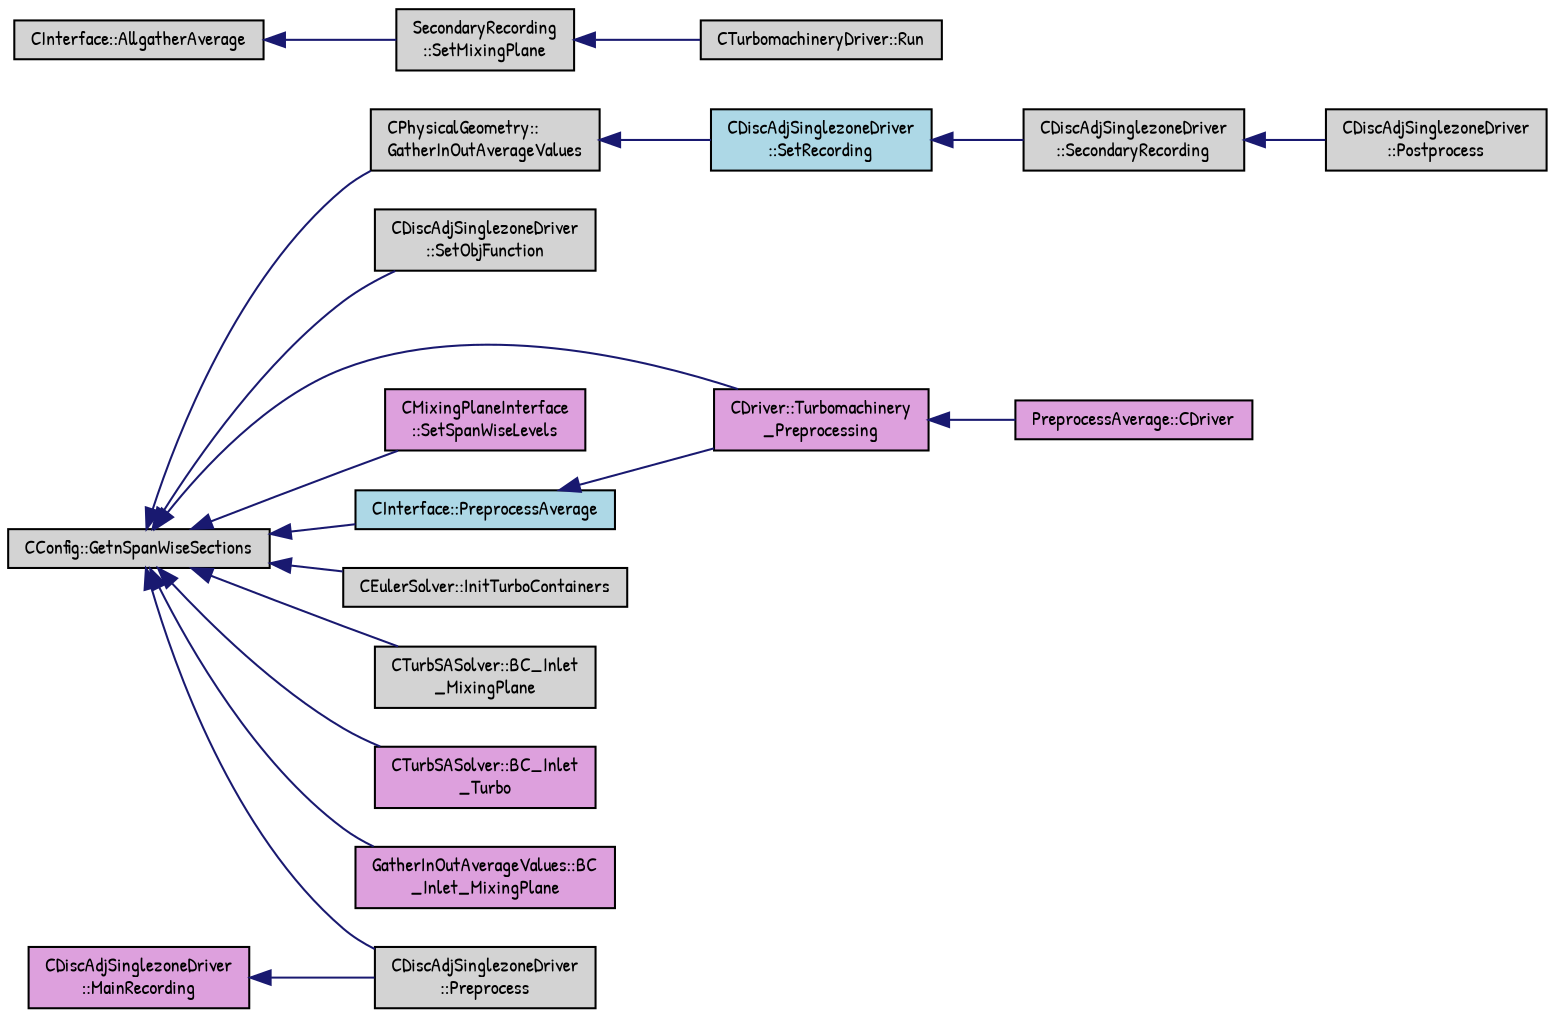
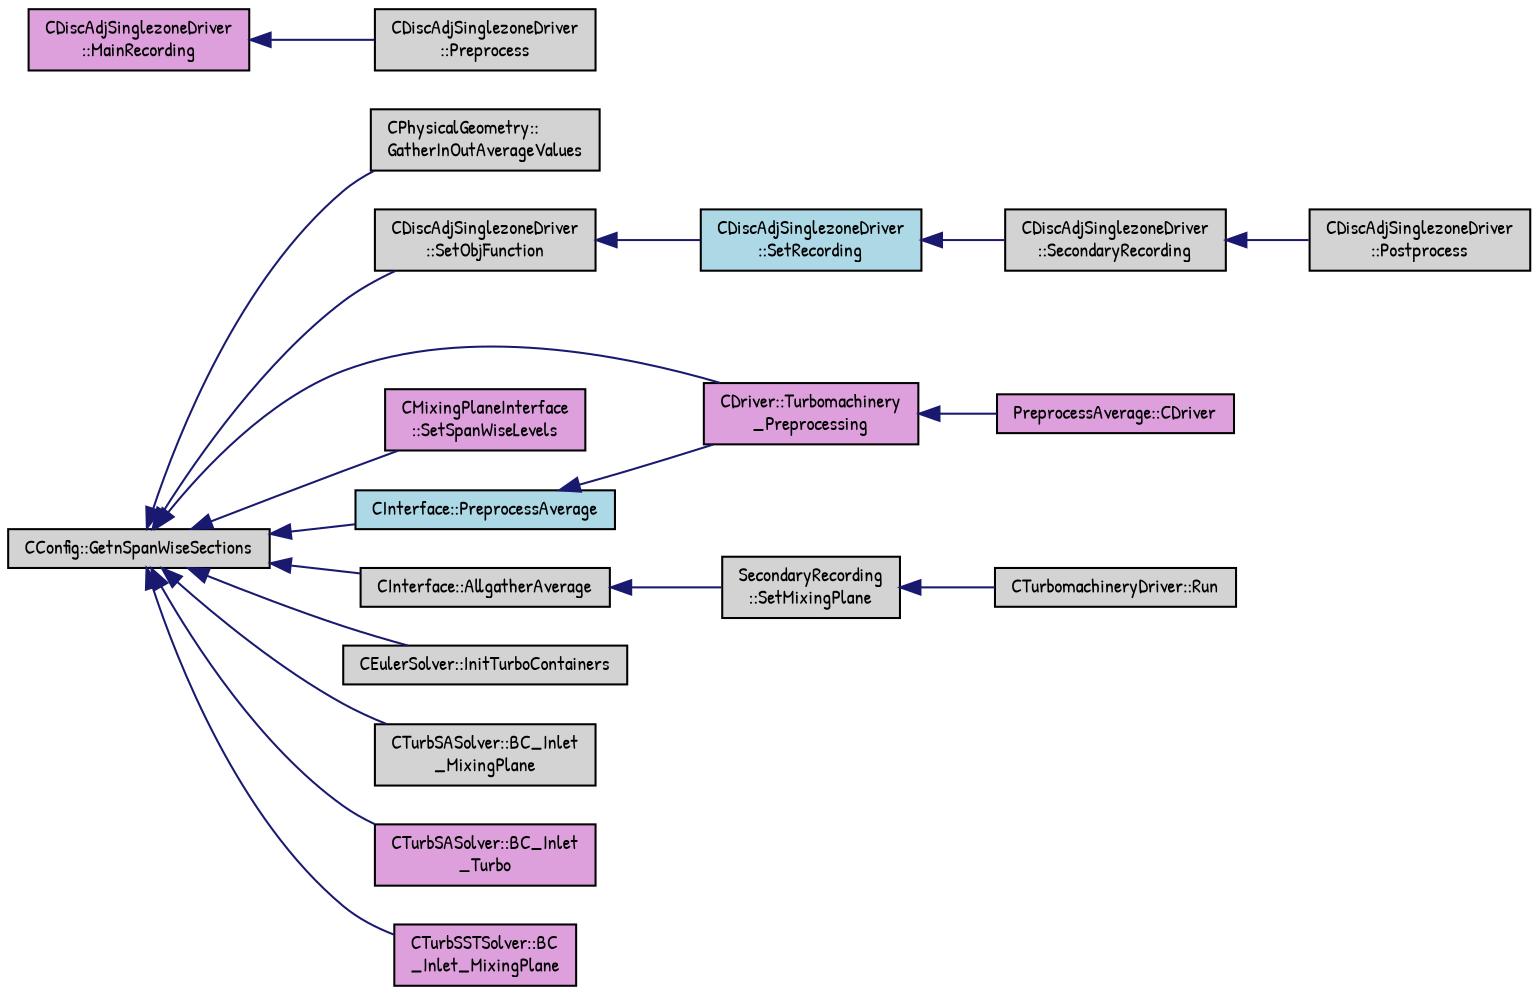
edge "CDiscAdjSinglezoneDriver ::SetRecording" -> "CPhysicalGeometry:: GatherInOutAverageValues": now "CDiscAdjSinglezoneDriver ::SetRecording" -> "CDiscAdjSinglezoneDriver ::SetObjFunction"
edge "CDiscAdjSinglezoneDriver ::Preprocess" -> "CConfig::GetnSpanWiseSections": now "CInterface::AllgatherAverage" -> "CConfig::GetnSpanWiseSections"
node "GatherInOutAverageValues::BC _Inlet_MixingPlane": label "GatherInOutAverageValues::BC _Inlet_MixingPlane" -> "CTurbSSTSolver::BC _Inlet_MixingPlane"
